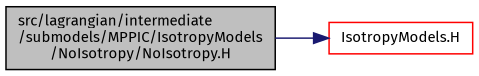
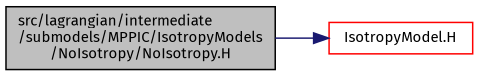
node "IsotropyModels.H": label "IsotropyModels.H" -> "IsotropyModel.H"
